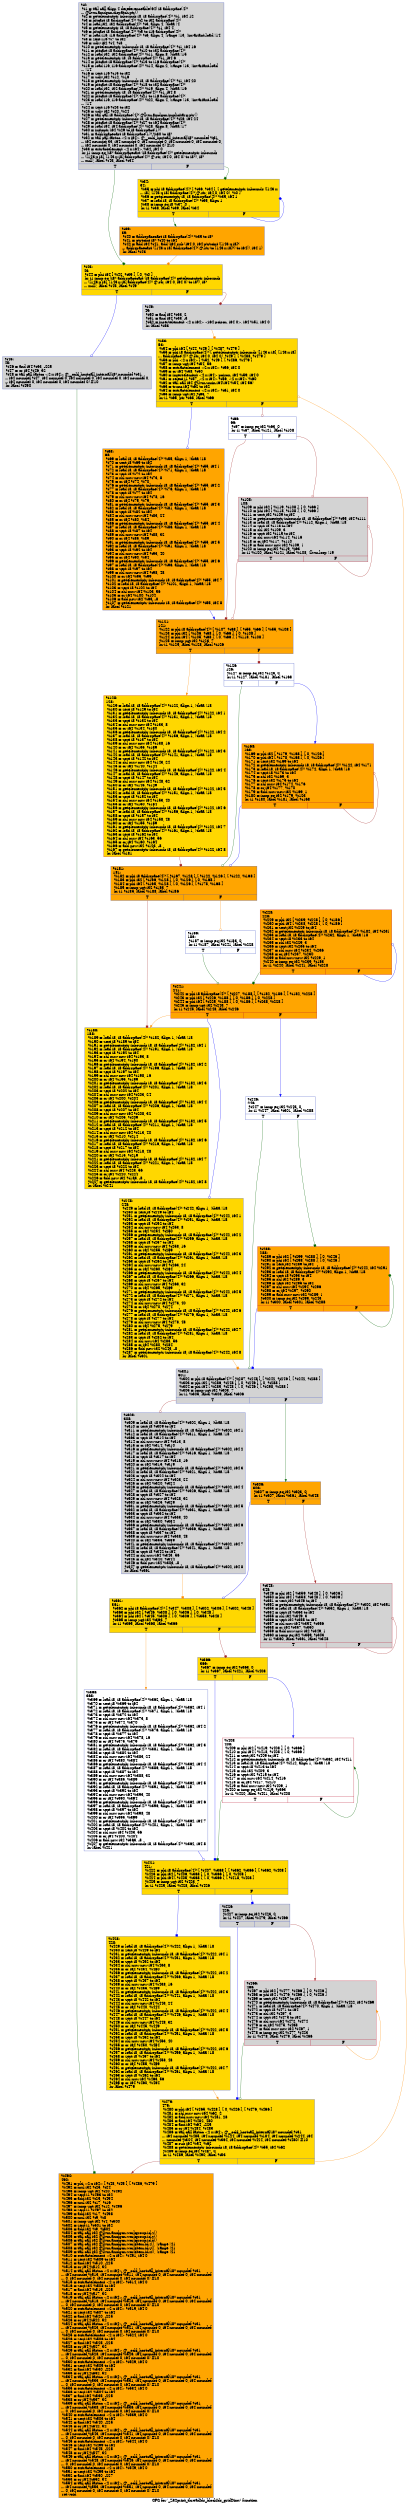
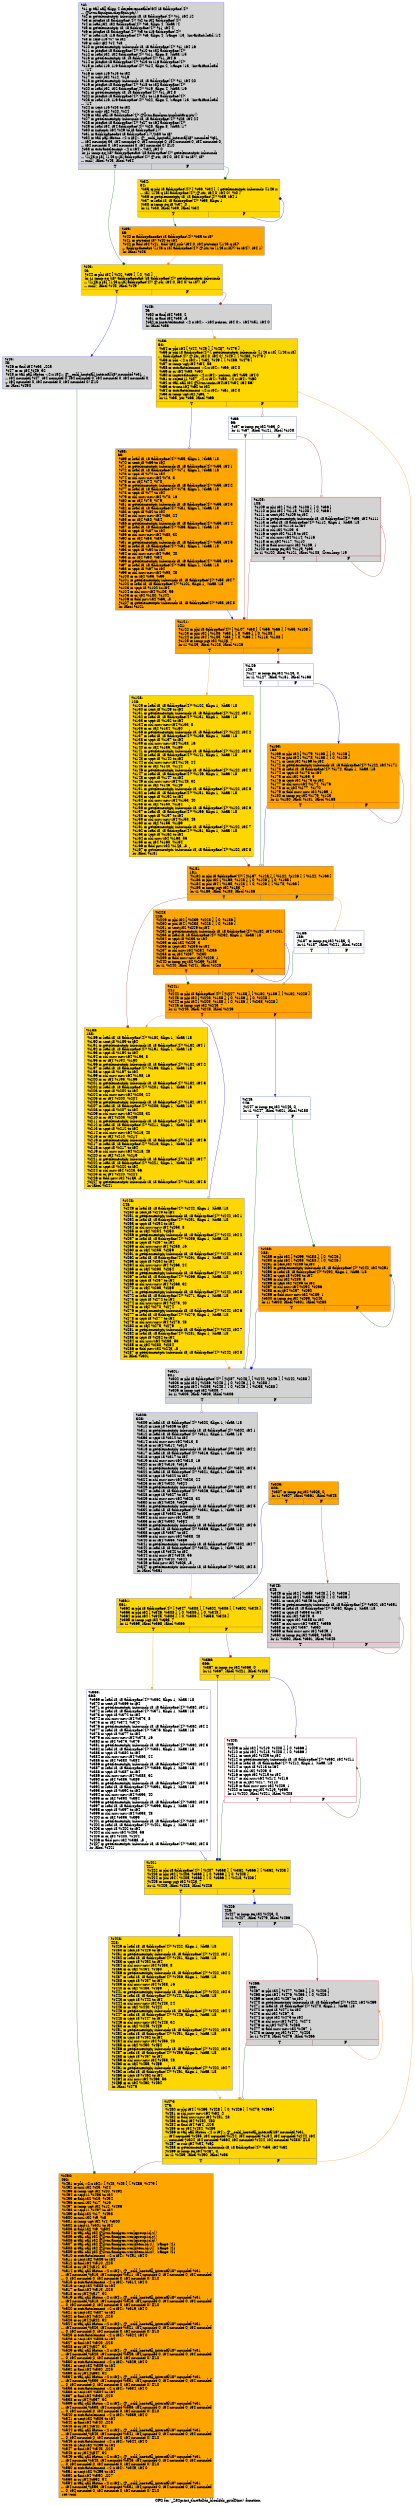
edge "%43:" -> "%45:": arrowhead odot -> normal
edge "%301:" -> "%306:": removed
edge "%426:" -> "%479:": color blue -> darkorange
